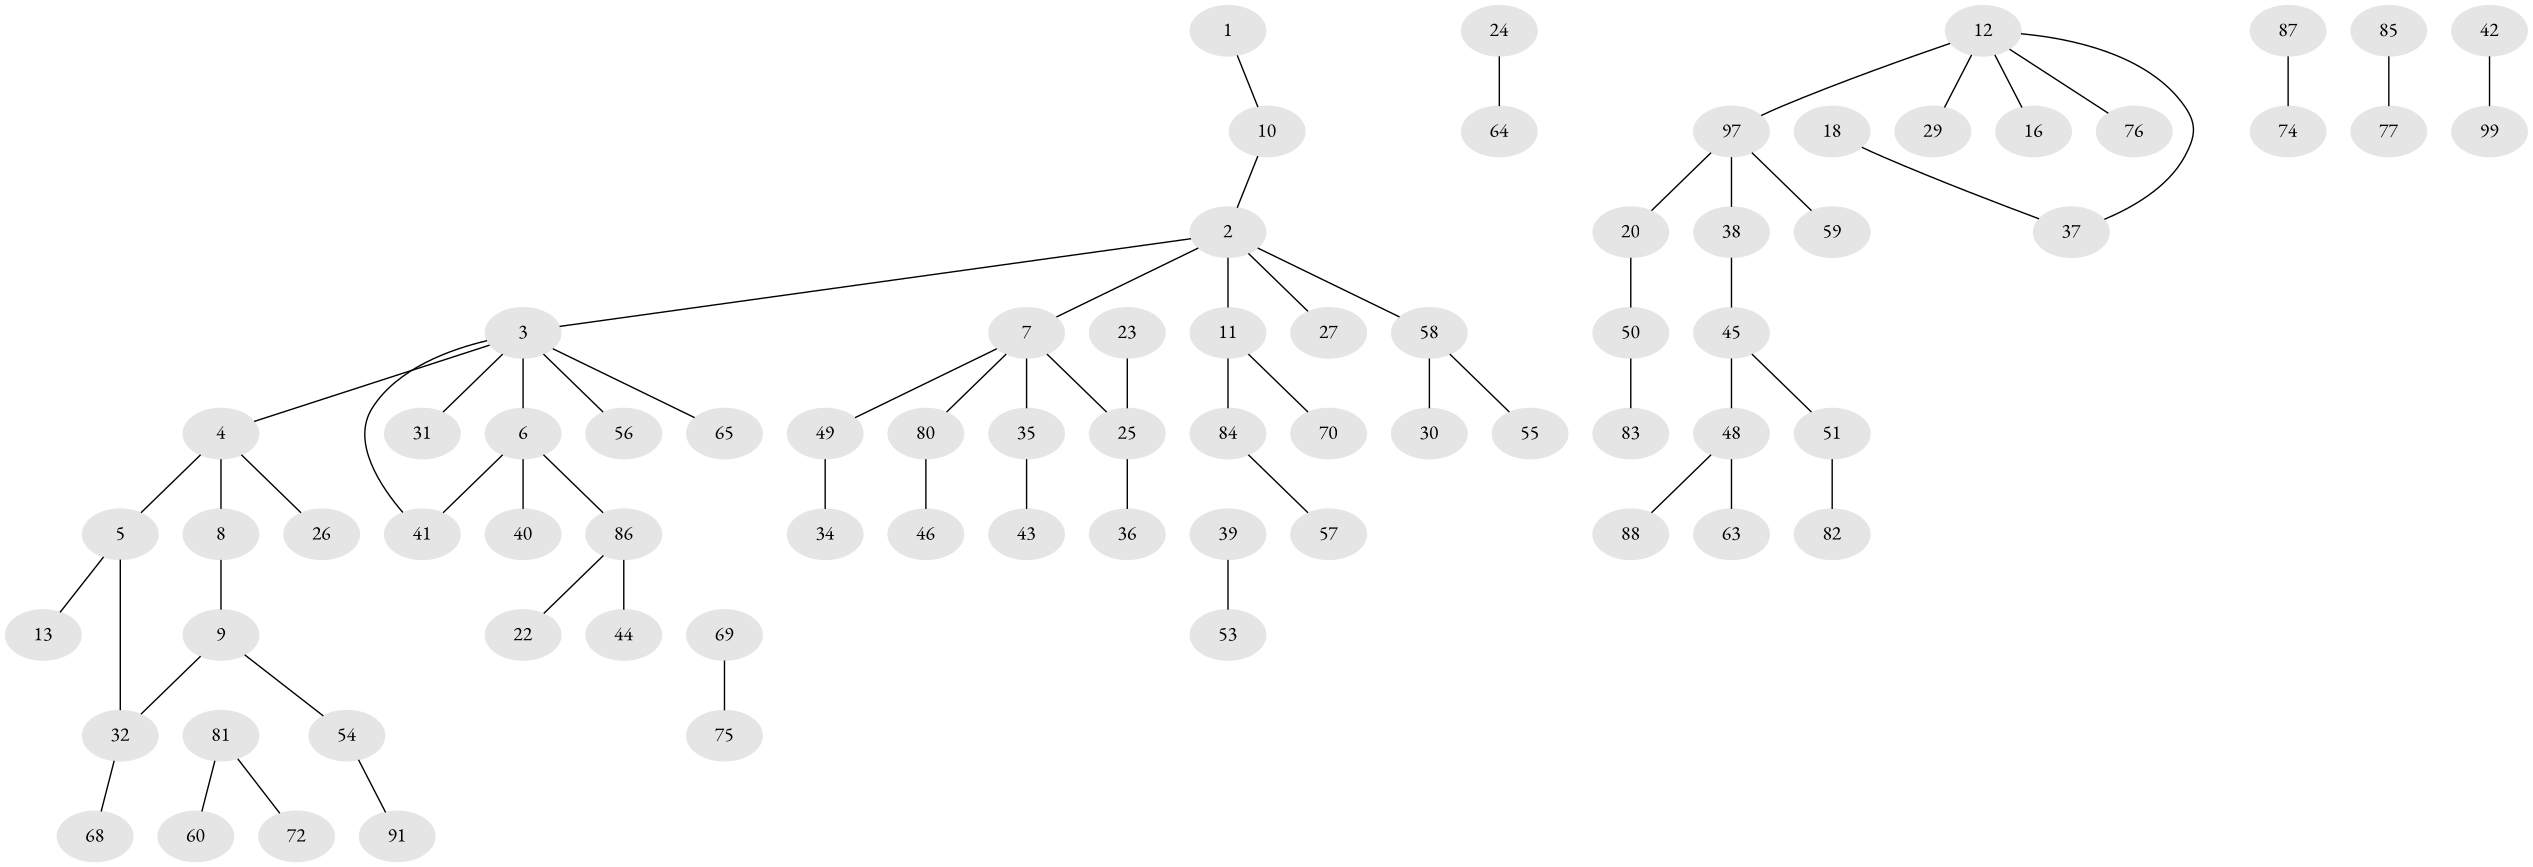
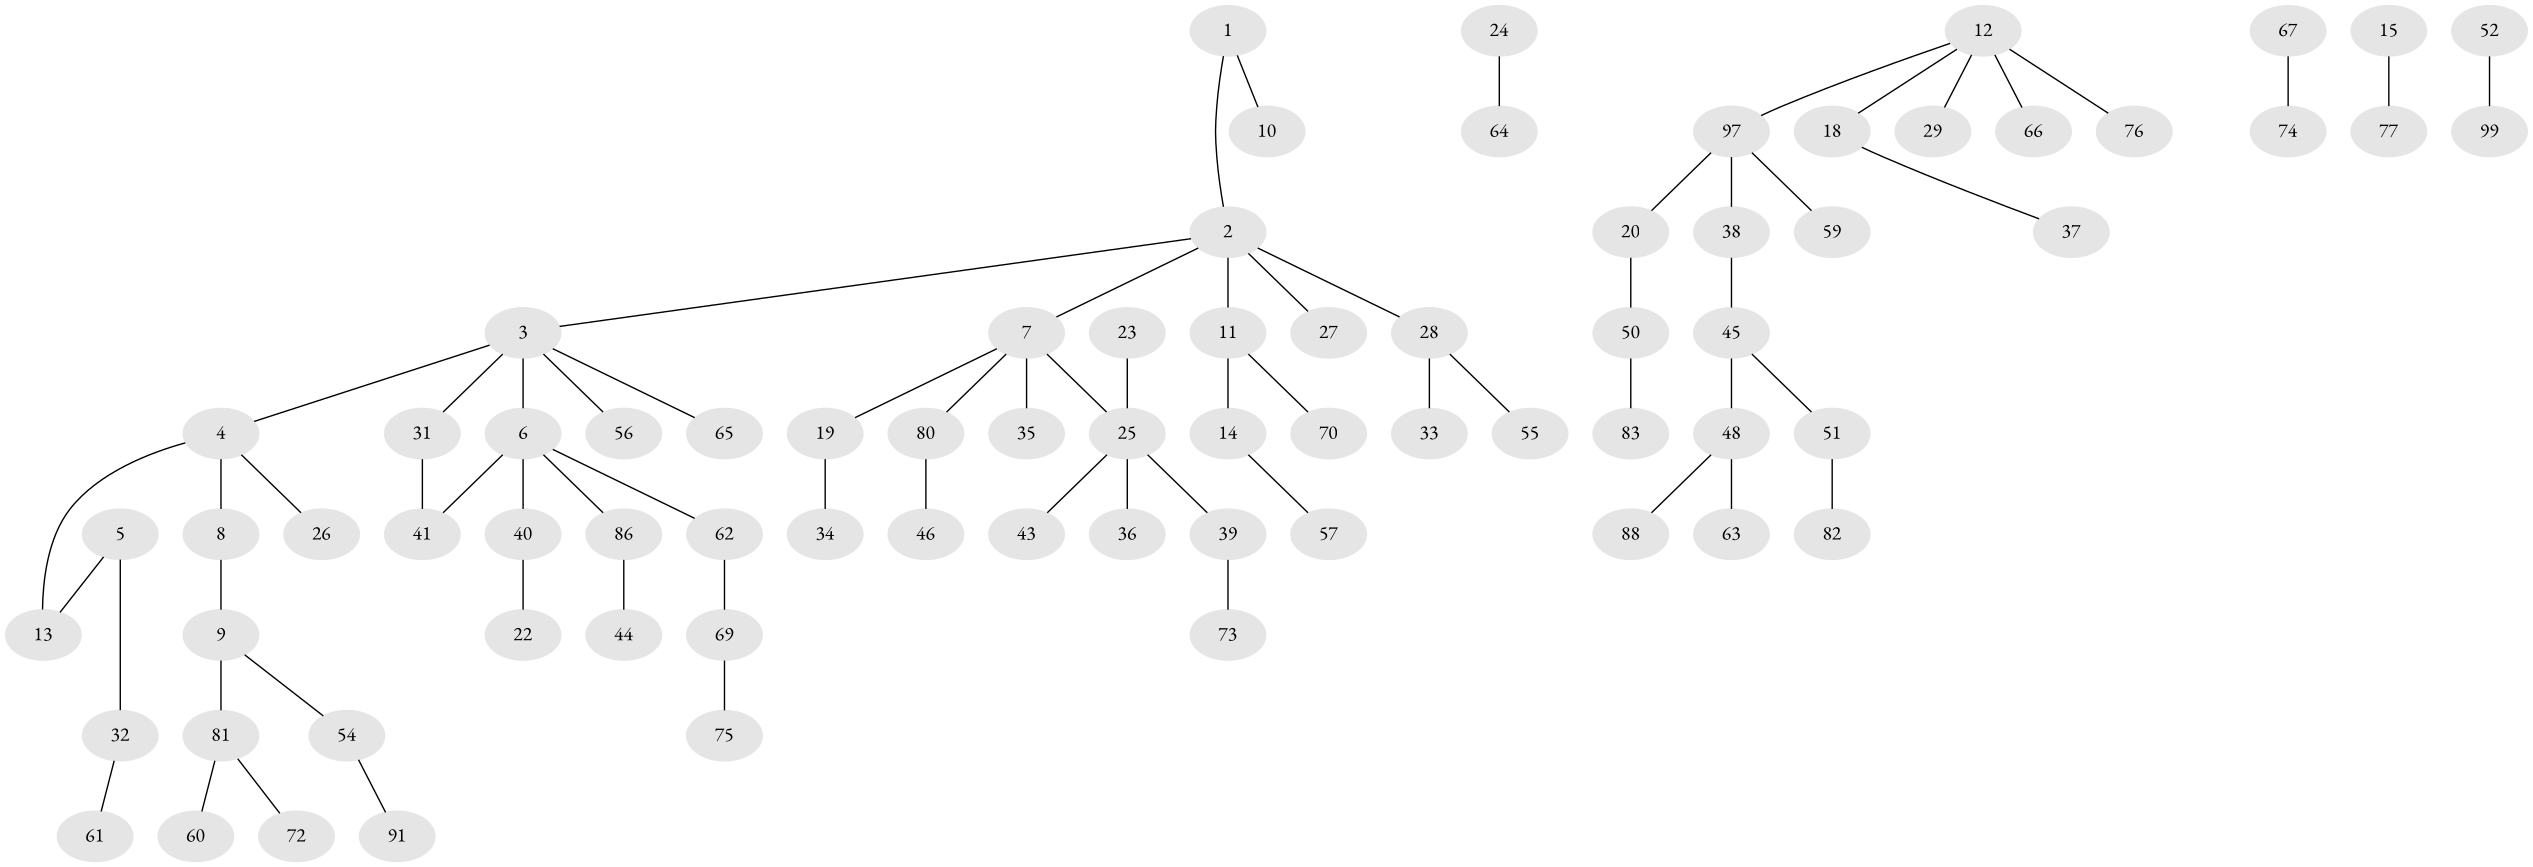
node "87": label "87" -> "67"
node "85": label "85" -> "15"
node "42": label "42" -> "52"
edge "12" -- "37": now "12" -- "18"
node "16": label "16" -> "66"
edge "10" -- "2": now "1" -- "2"
node "58": label "58" -> "28"
edge "3" -- "41": now "31" -- "41"
node "49": label "49" -> "19"
node "84": label "84" -> "14"
node "30": label "30" -> "33"
edge "4" -- "5": now "4" -- "13"
edge "35" -- "43": now "25" -- "43"
edge "25" -- "39": added
node "62": added
edge "86" -- "22": now "40" -- "22"
node "53": label "53" -> "73"
edge "9" -- "32": now "9" -- "81"
node "68": label "68" -> "61"
